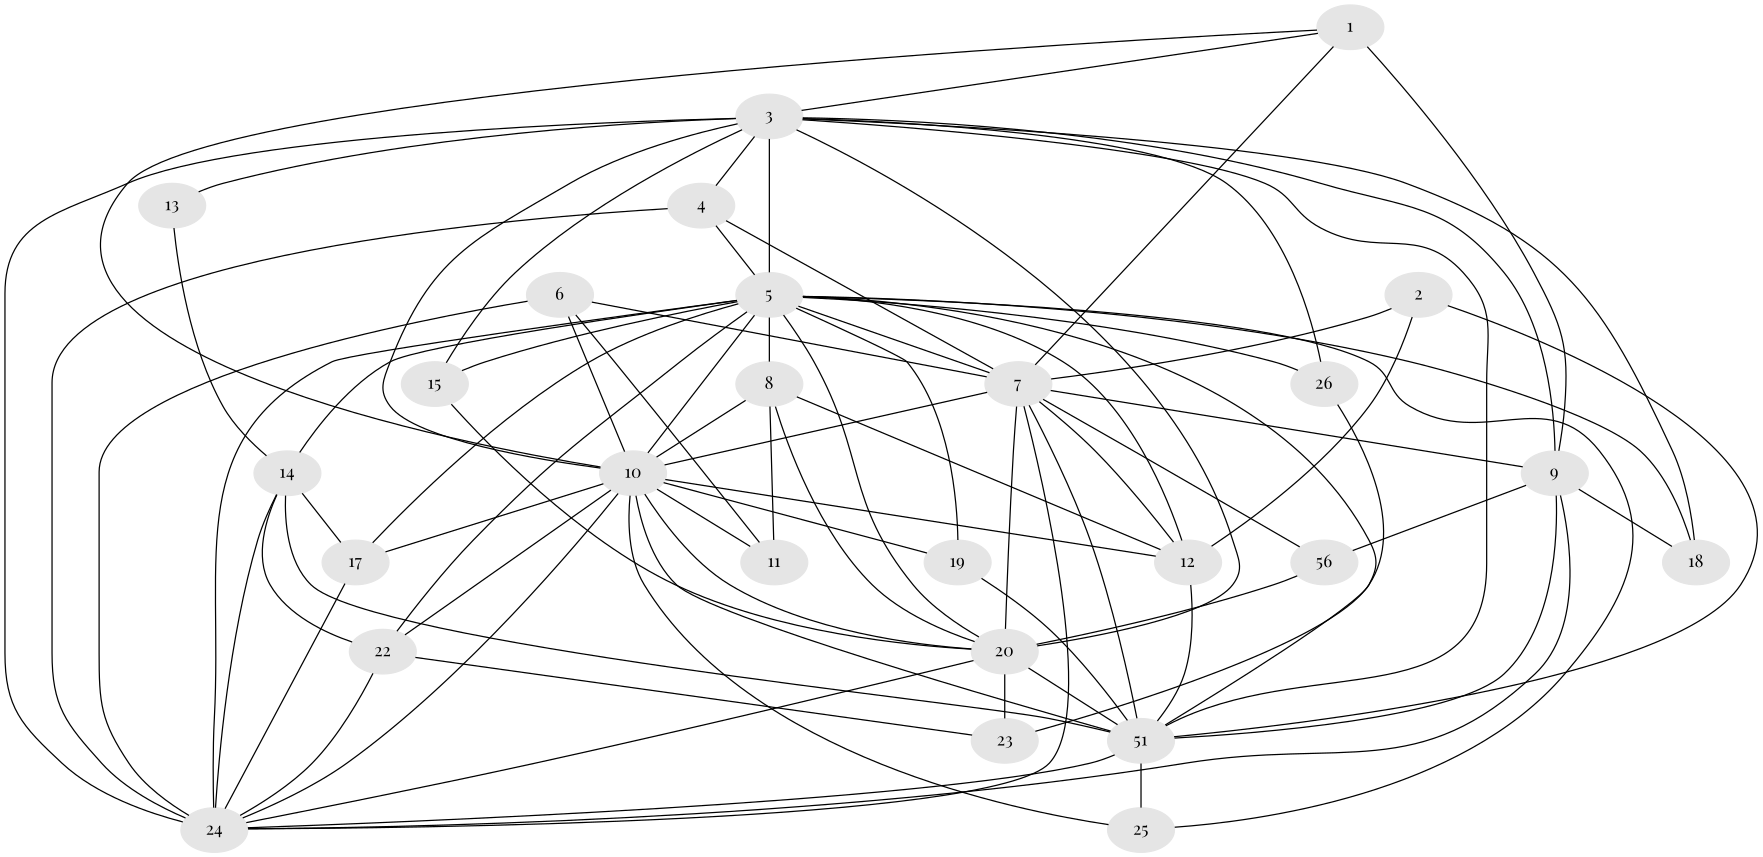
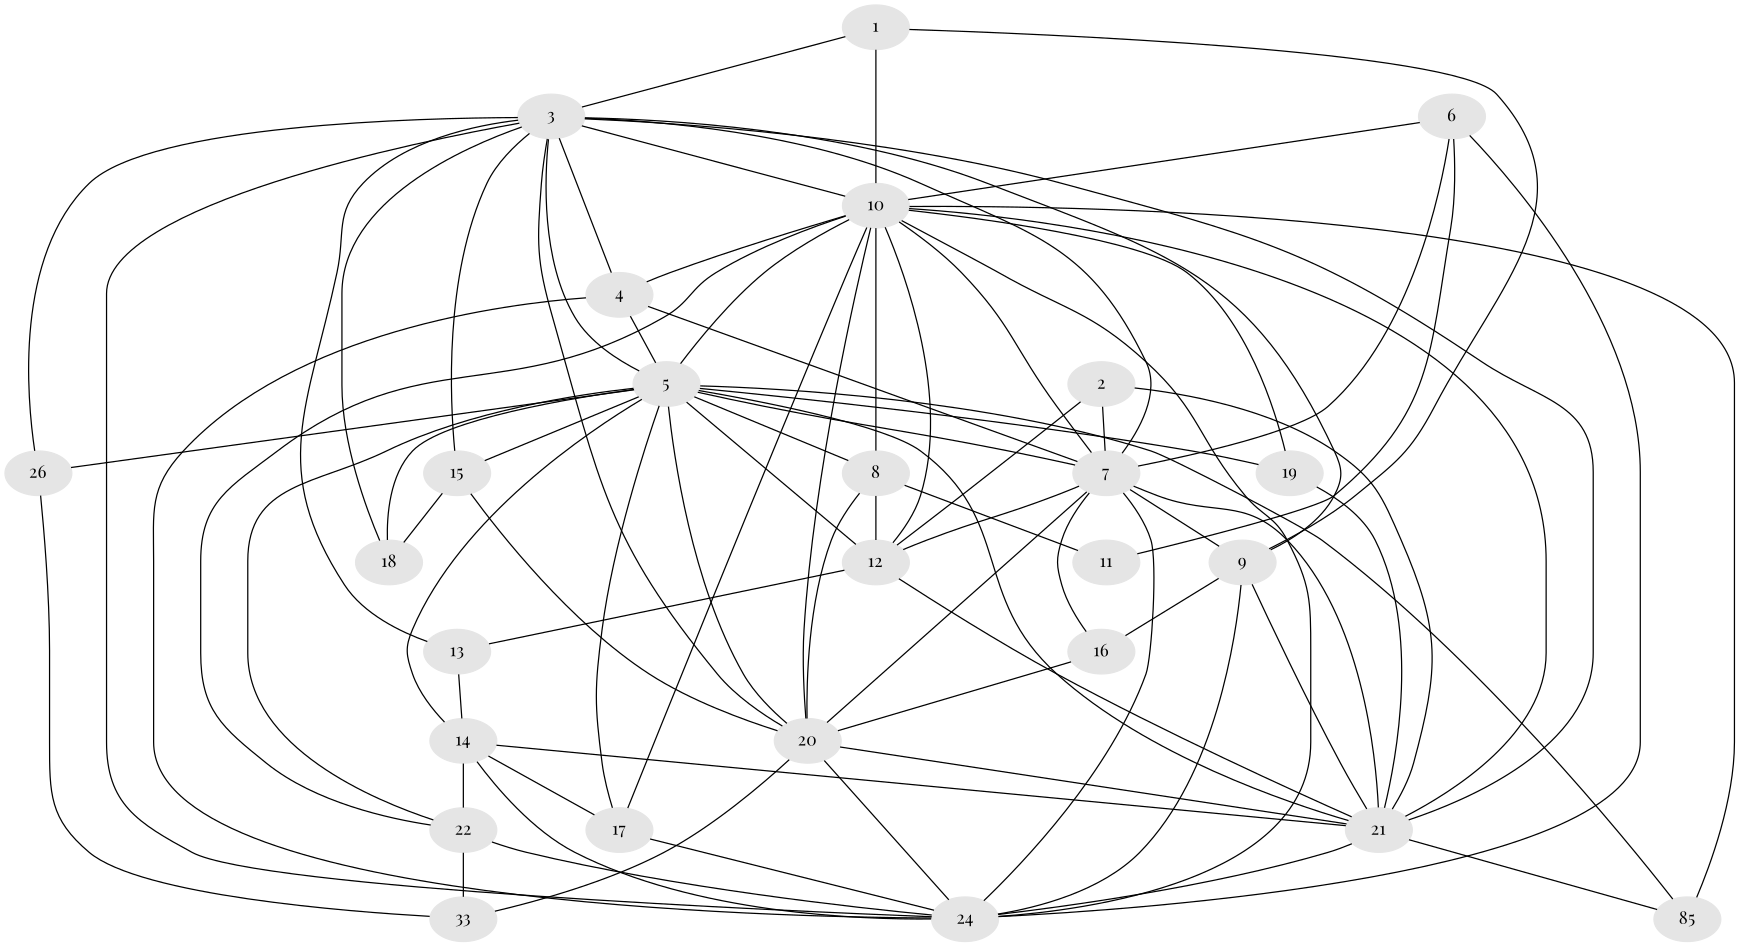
edge "1" -- "7": now "3" -- "7"
edge "5" -- "24": removed
edge "9" -- "18": now "15" -- "18"
edge "10" -- "11": now "10" -- "4"
node "56": label "56" -> "16"
edge "12" -- "13": added
node "23": label "23" -> "33"
node "51": label "51" -> "21"
node "25": label "25" -> "85"
